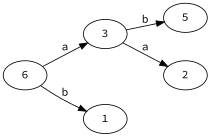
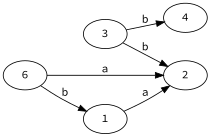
node "5": label "5" -> "4"
edge "3" -> "2": label "a" -> "b"
edge "6" -> "3": now "6" -> "2"
edge "1" -> "2": added, label "a"
